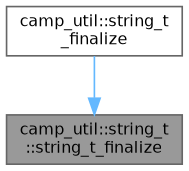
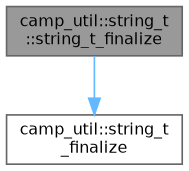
edge "camp_util::string_t _finalize" -> "camp_util::string_t ::string_t_finalize": reversed
